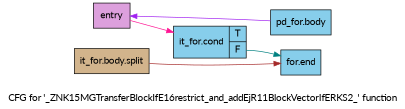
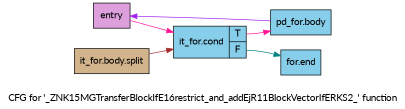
edge "it_for.cond" -> "pd_for.body": added
edge "it_for.body.split" -> "for.end": now "it_for.body.split" -> "it_for.cond"
